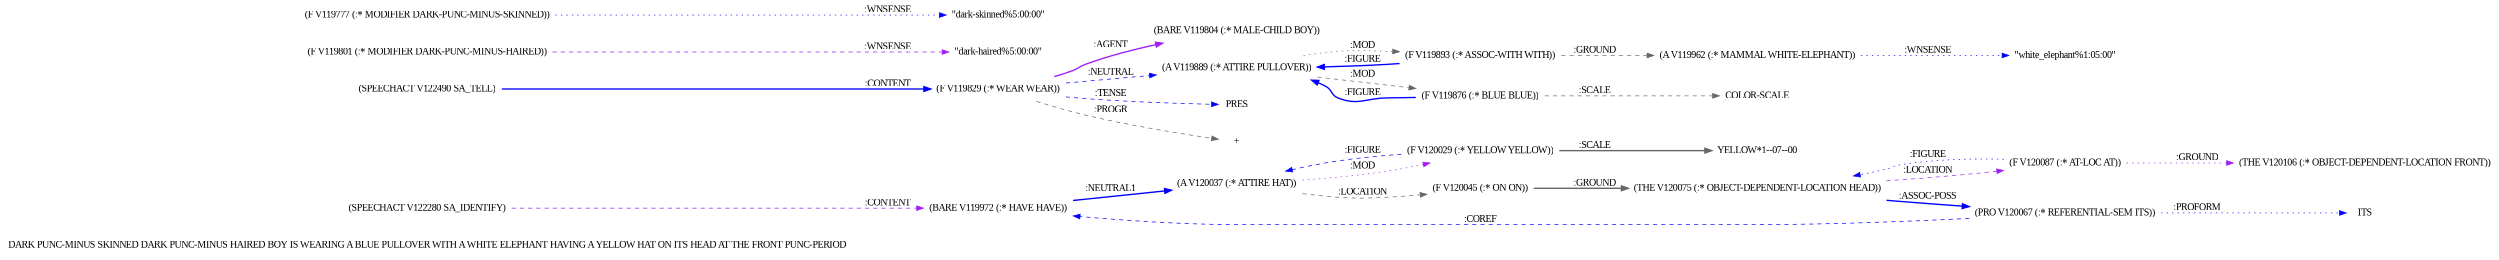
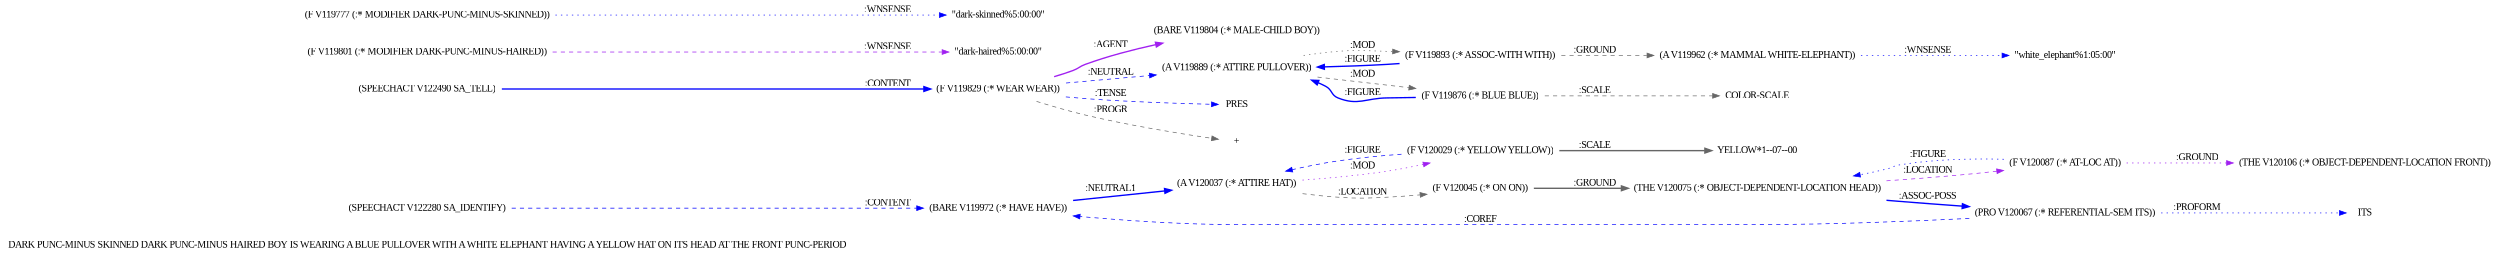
edge "(SPEECHACT V122280 SA_IDENTIFY)" -> "(BARE V119972 (:* HAVE HAVE))": color purple -> blue
